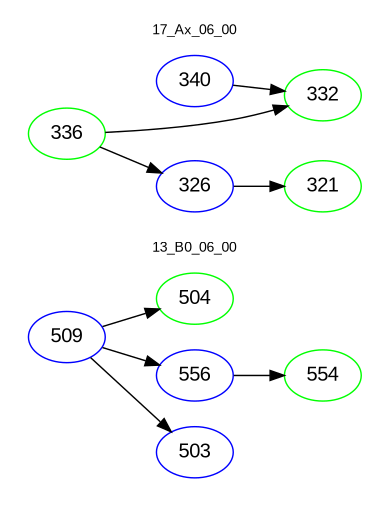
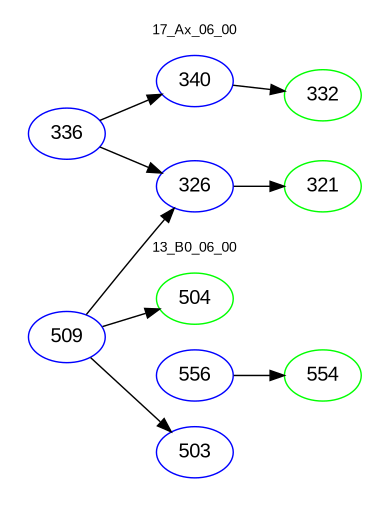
edge "336" -> "332": now "336" -> "340"
node "336": color green -> blue
edge "509" -> "556": now "509" -> "326"
